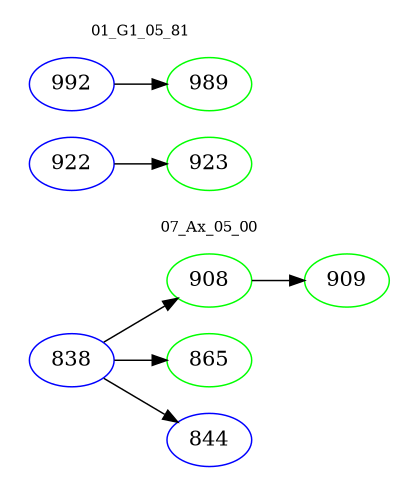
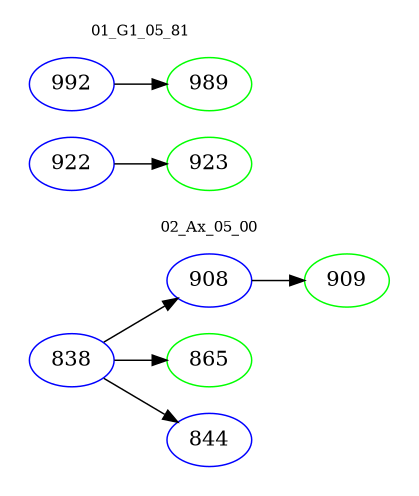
cluster "07_Ax_05_00": label "07_Ax_05_00" -> "02_Ax_05_00"
node "908": color green -> blue
